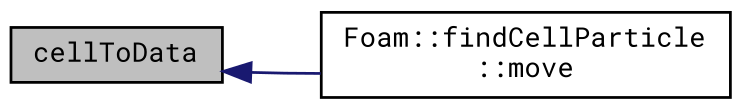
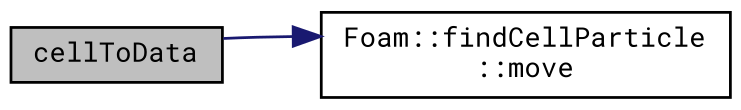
edge "Foam::findCellParticle ::move" -> "cellToData": reversed
